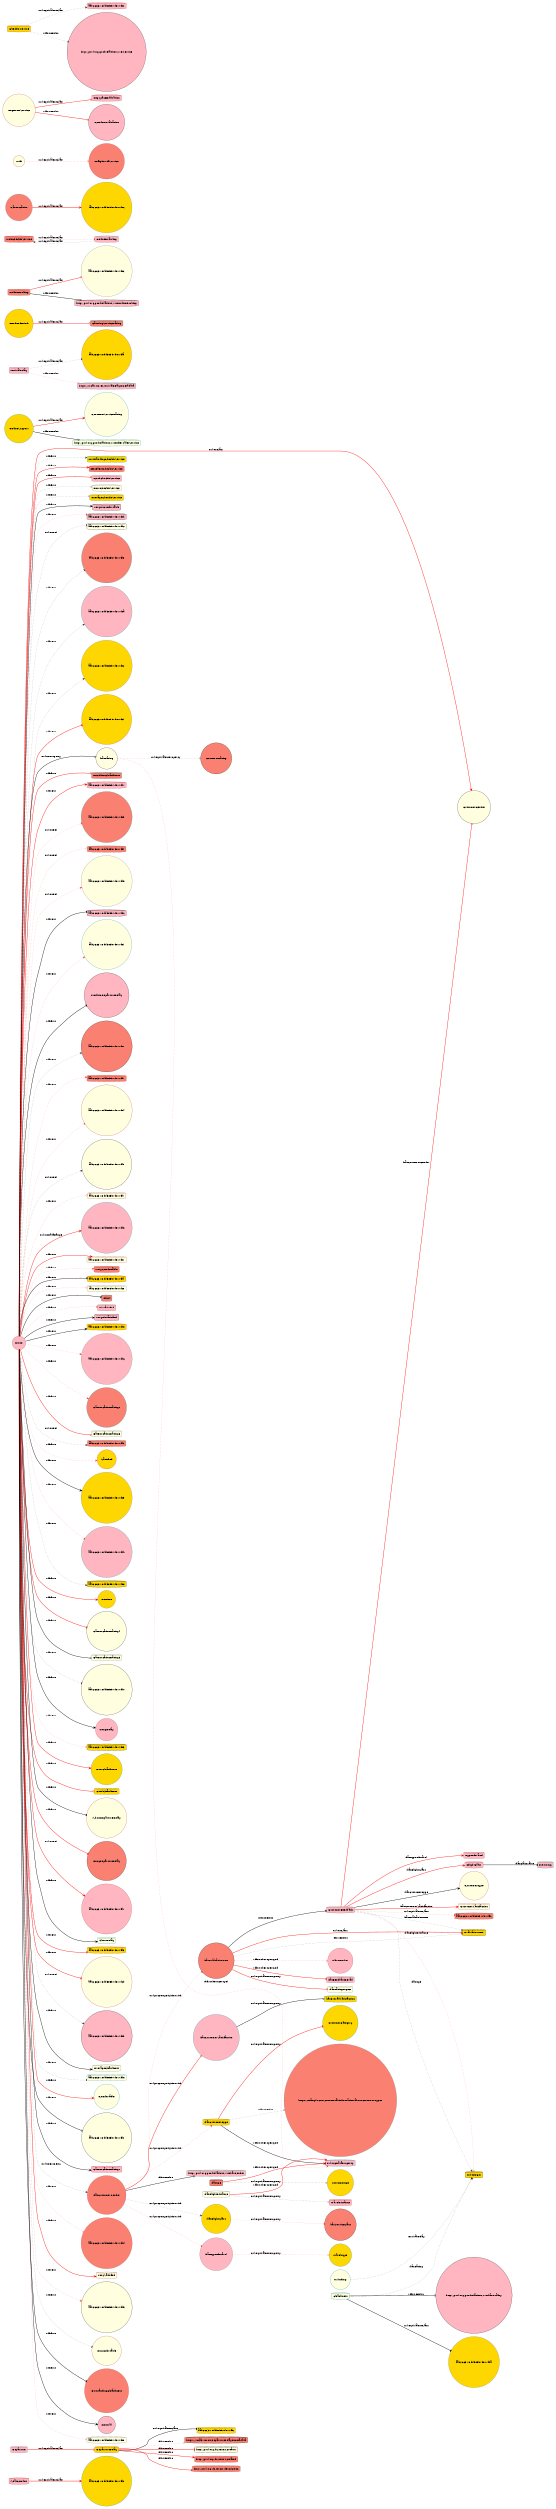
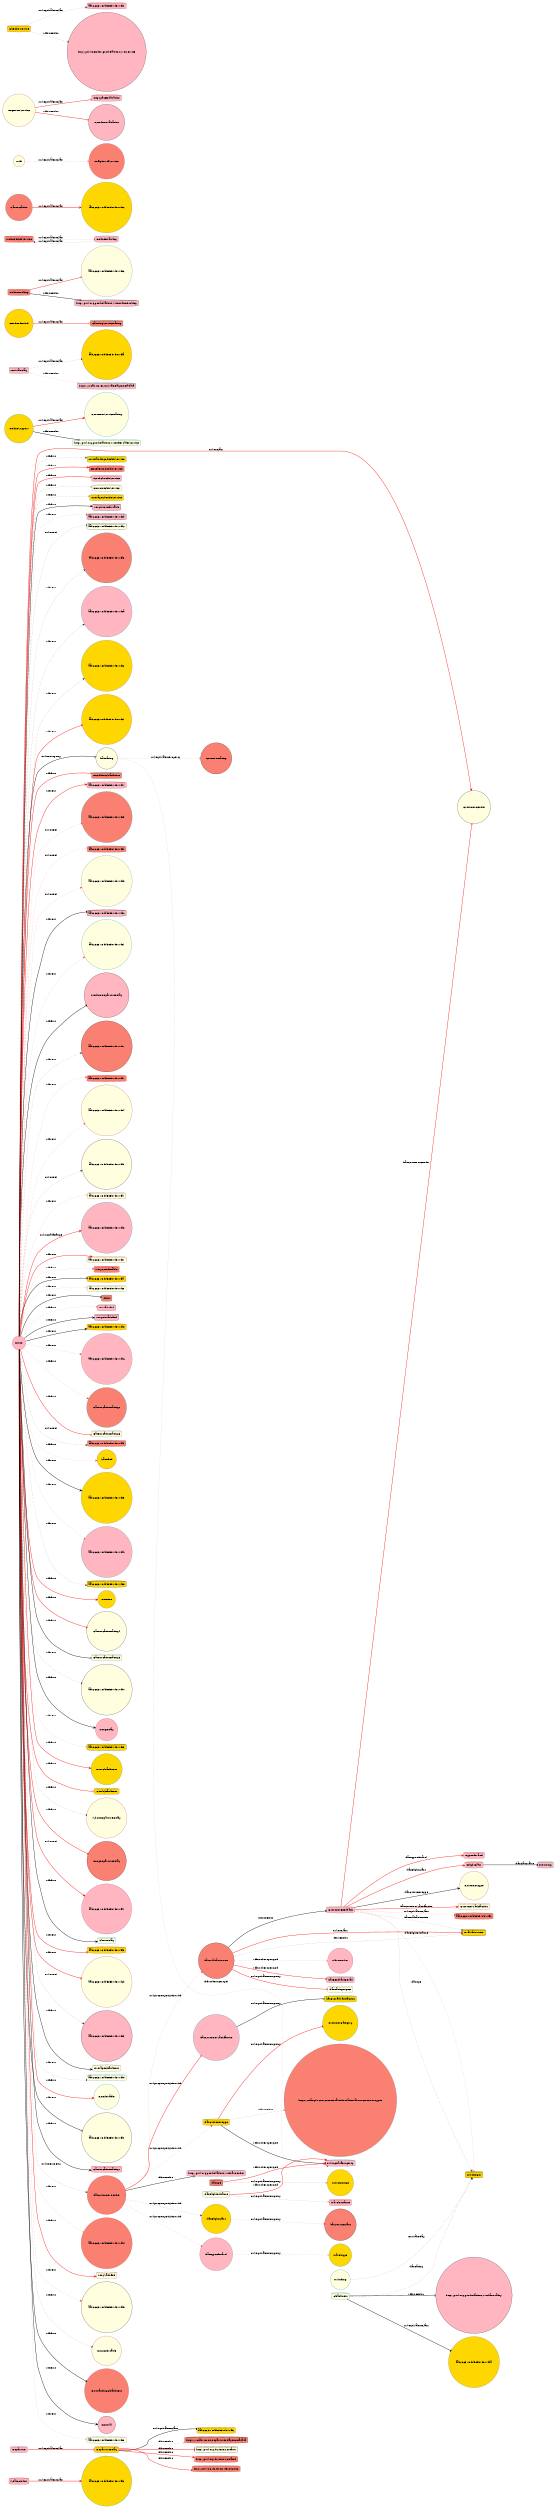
node "http://purl.org/goodrelations/v1#Service": label "http://purl.org/goodrelations/v1#Service" -> "http://purl.member/goodrelations/v1#Service"
edge "NULL" -> ":ShortDepartureDelay": style bold -> dotted
